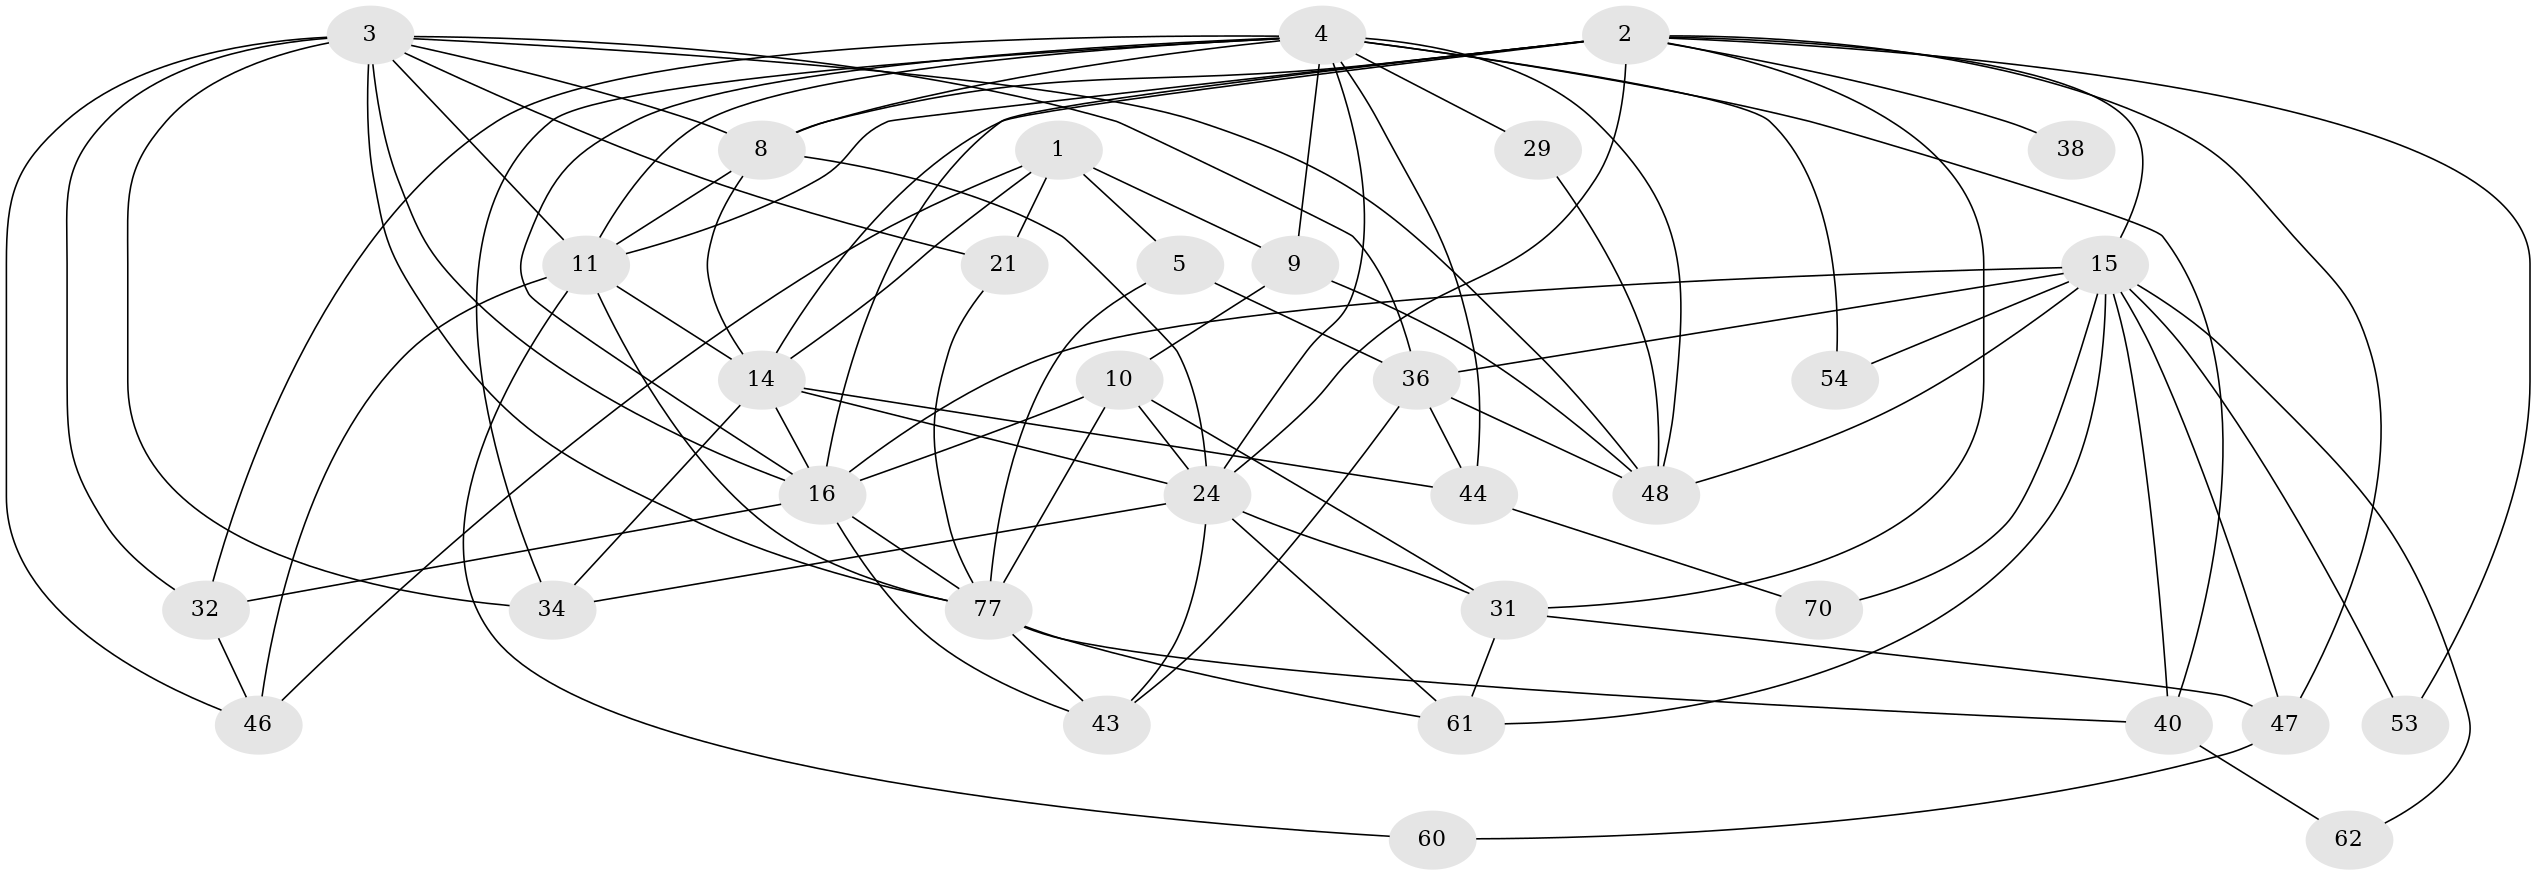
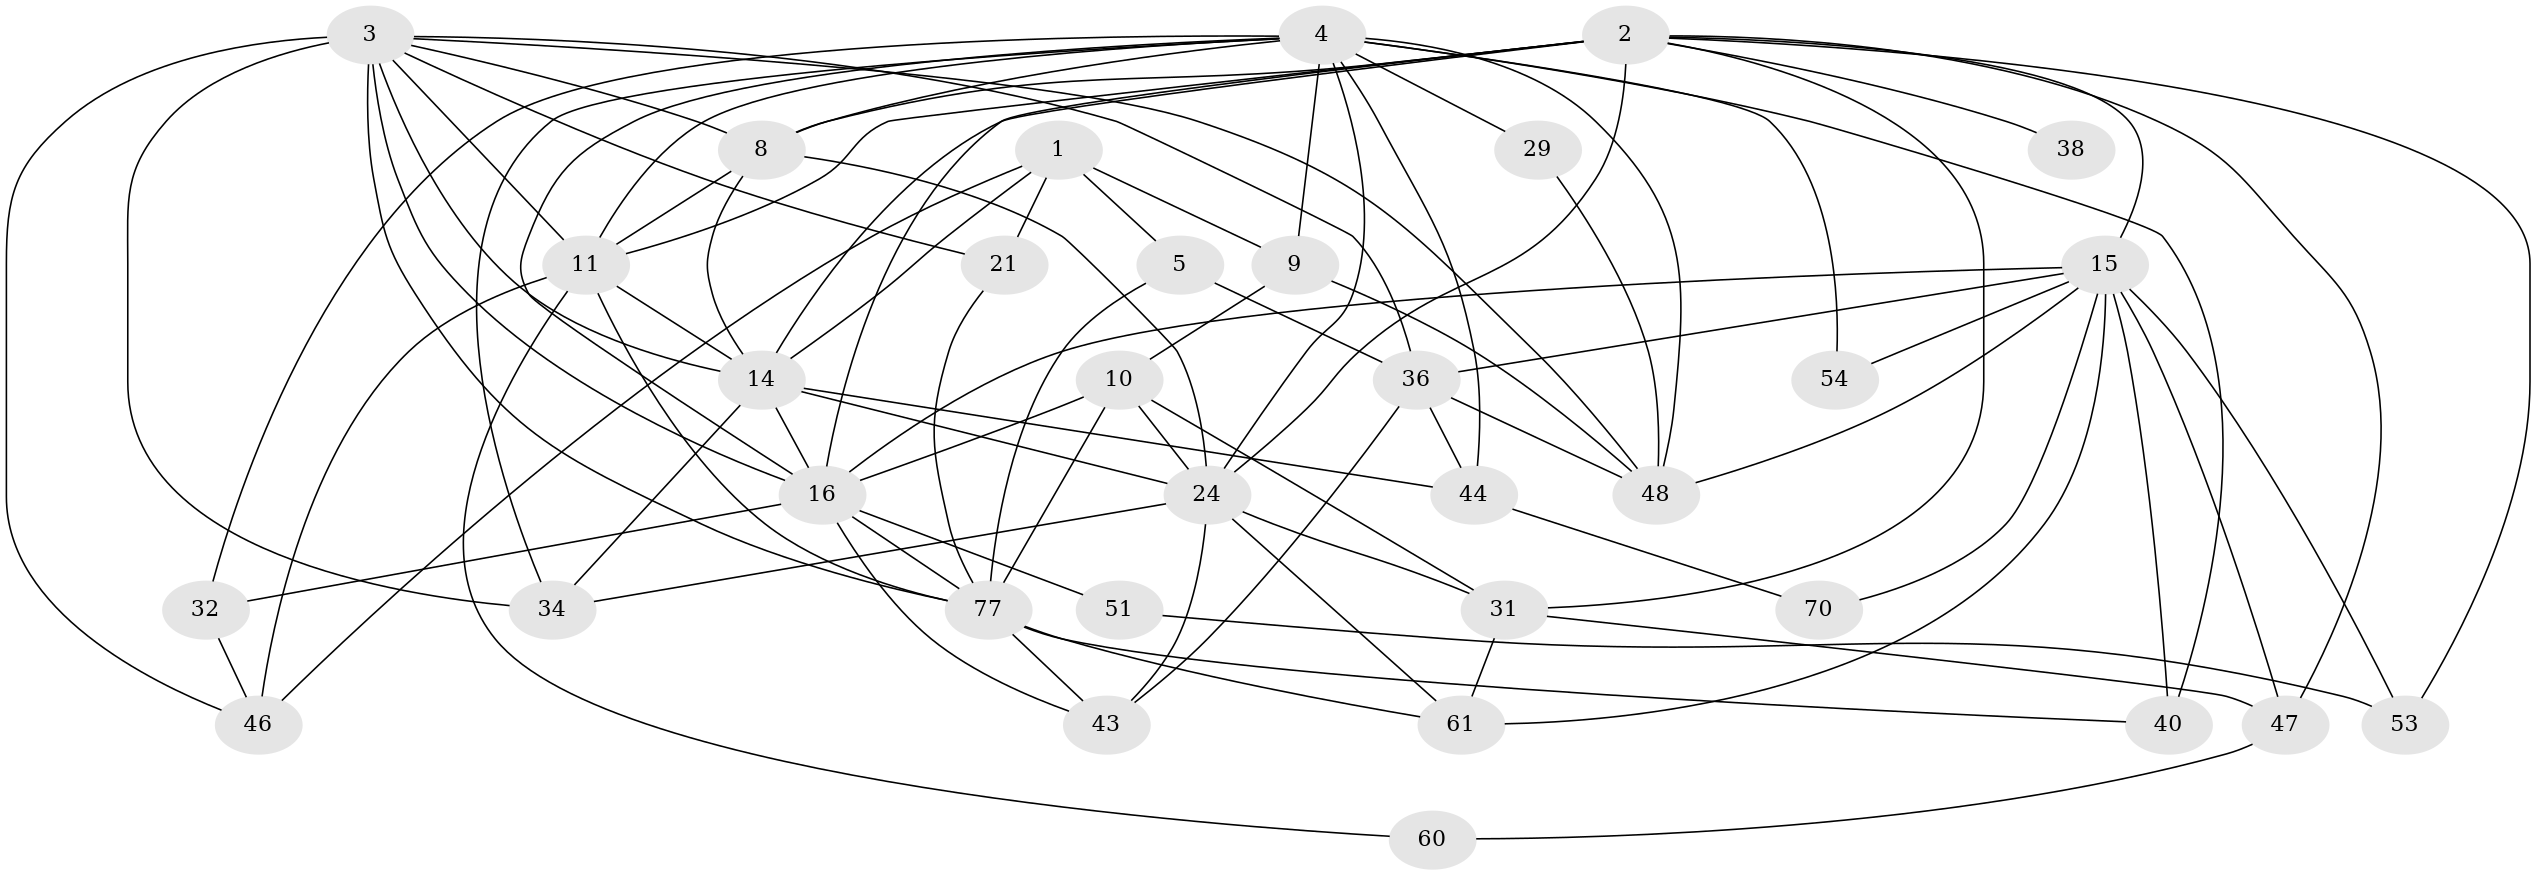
edge "3" -- "32": now "3" -- "14"
node "51": added
node "62": removed
